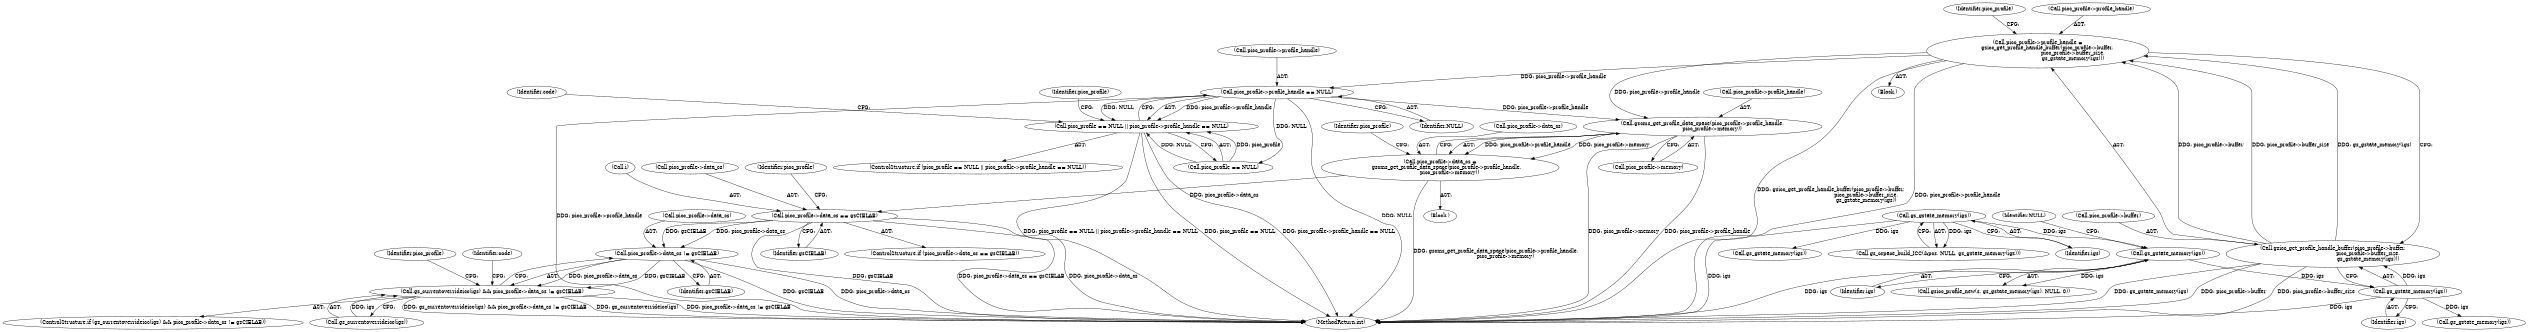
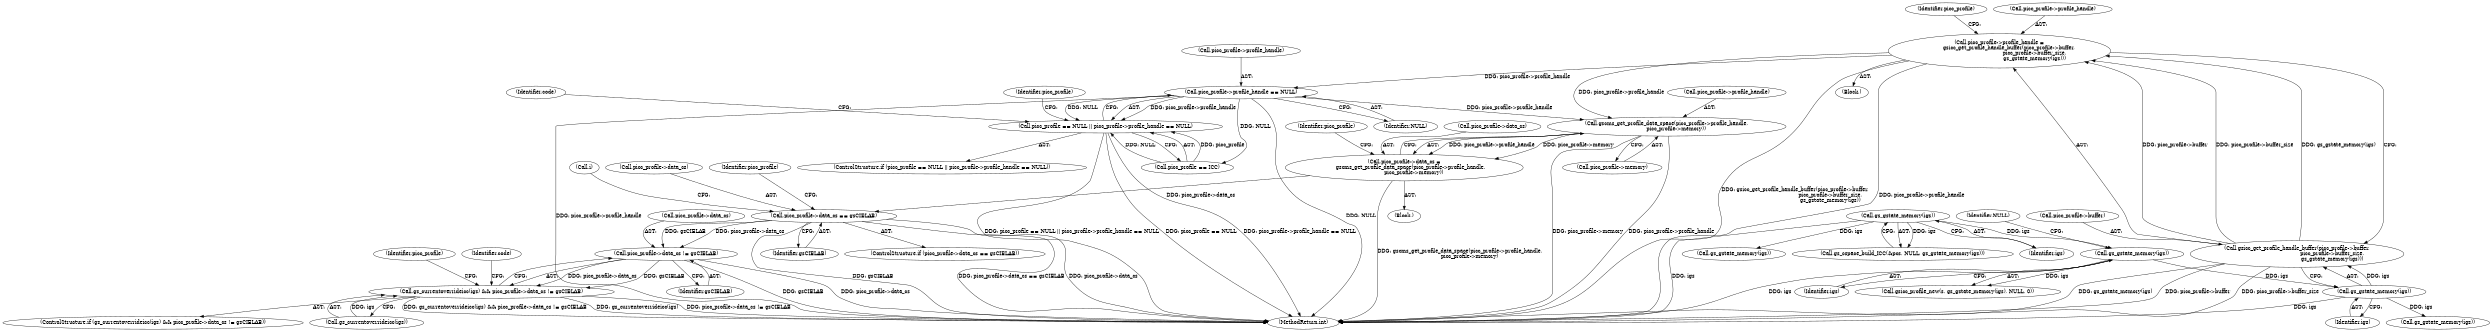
node "(Call,picc_profile == NULL)": label "(Call,picc_profile == NULL)" -> "(Call,picc_profile == ICC)"
edge "(Call,i)" -> "(Call,picc_profile->data_cs == gsCIELAB)": label "AST: " -> "CFG: "
